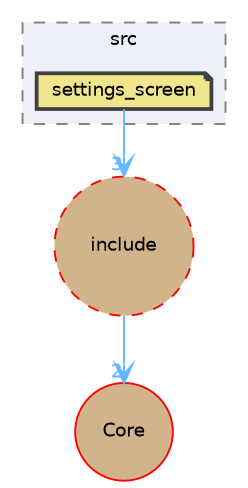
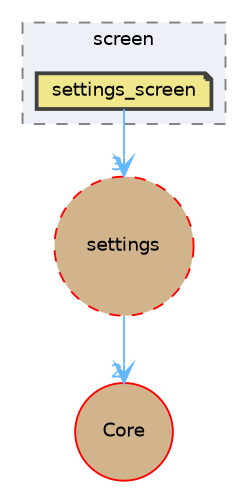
cluster "src": label "src" -> "screen"
node "include": label "include" -> "settings"
